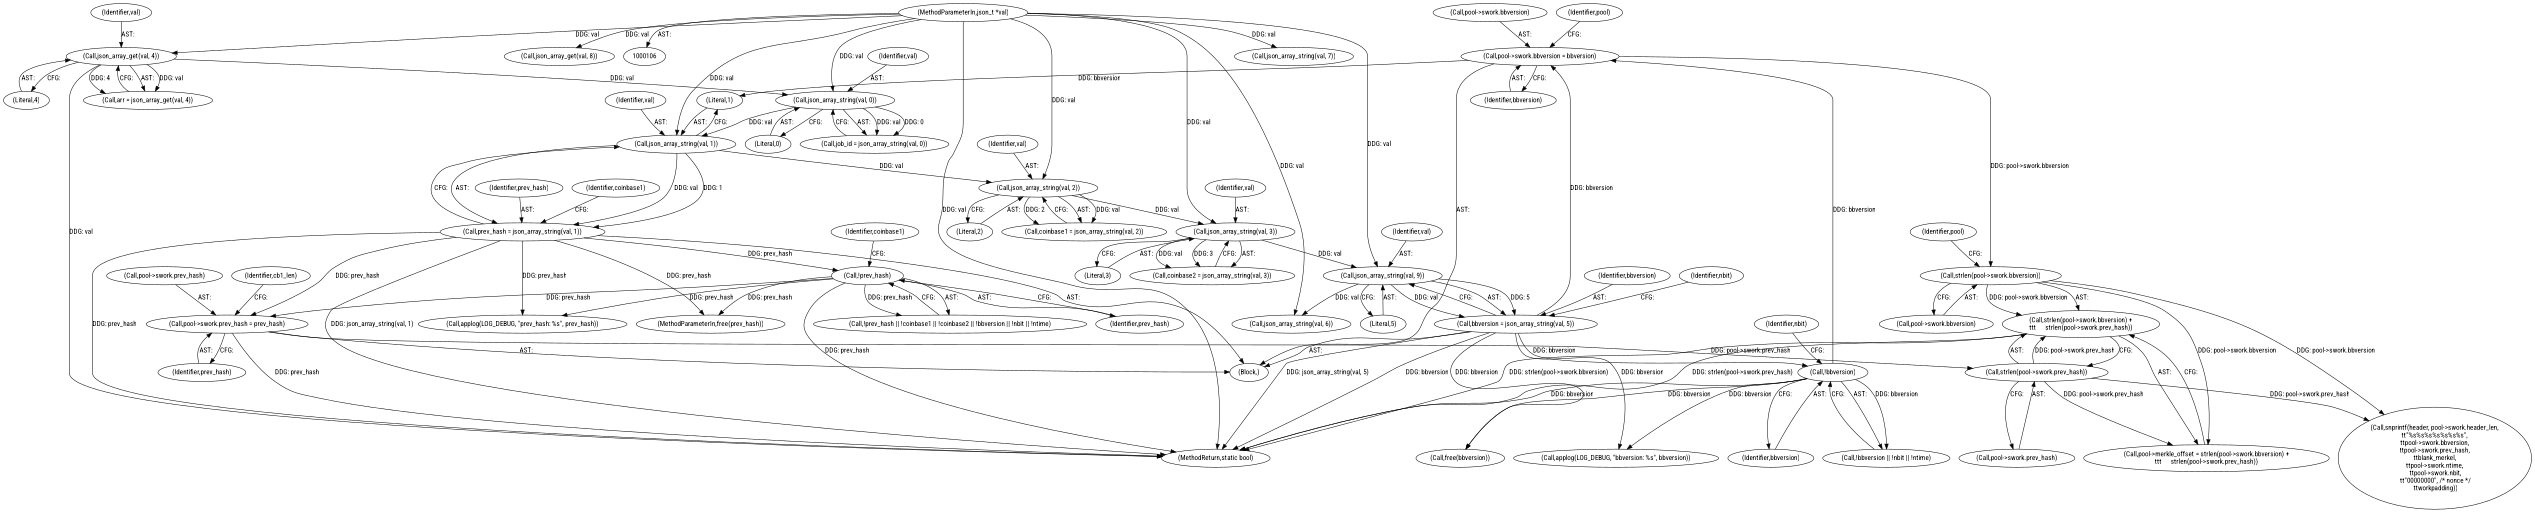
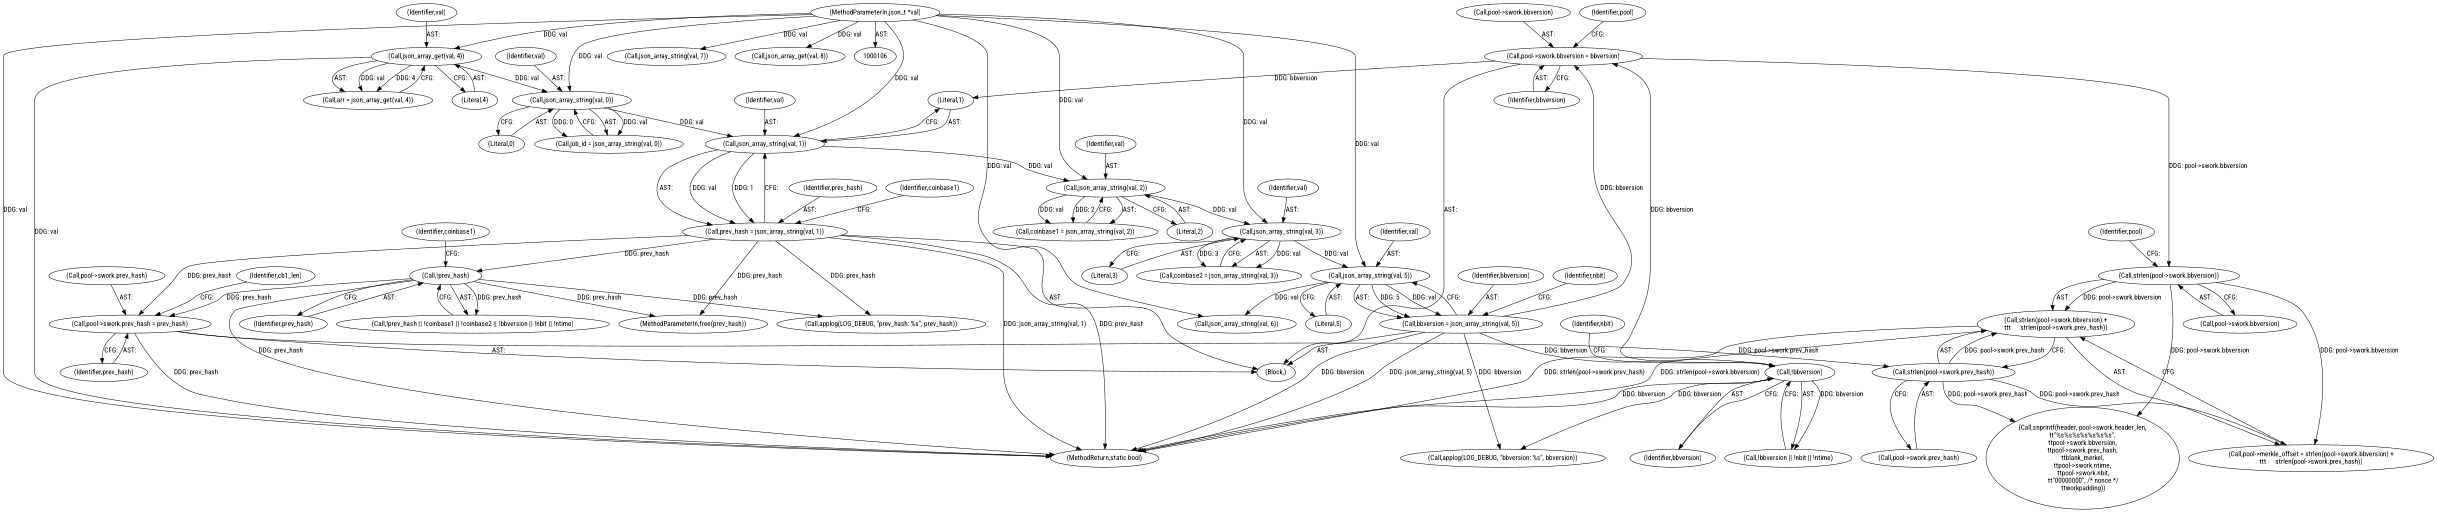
node "(Call,json_array_string(val, 9))": label "(Call,json_array_string(val, 9))" -> "(Call,json_array_string(val, 5))"
node "(Call,free(bbversion))": removed
